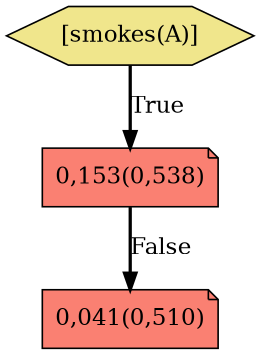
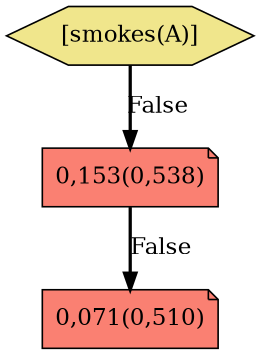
edge "[smokes(A)]" -> "0,153(0,538)": label "True" -> "False"
node "0,041(0,510)": label "0,041(0,510)" -> "0,071(0,510)"
